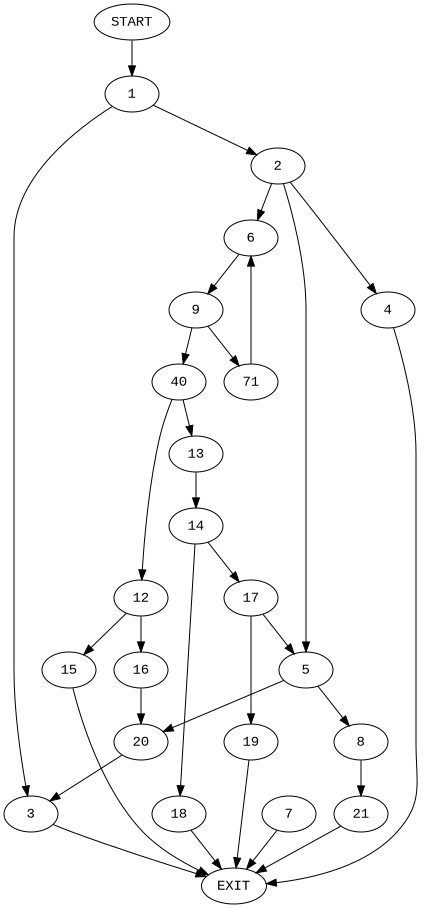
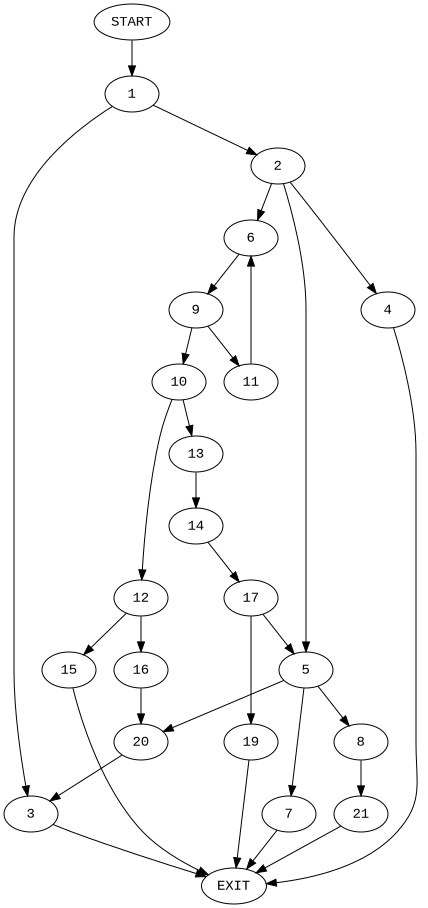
node "40": label "40" -> "10"
node "71": label "71" -> "11"
edge "5" -> "7": added
node "18": removed
